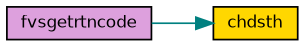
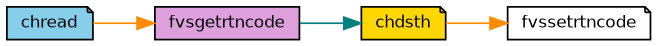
node "chread": added
node "chdsth": shape box -> note
node "fvssetrtncode": added
